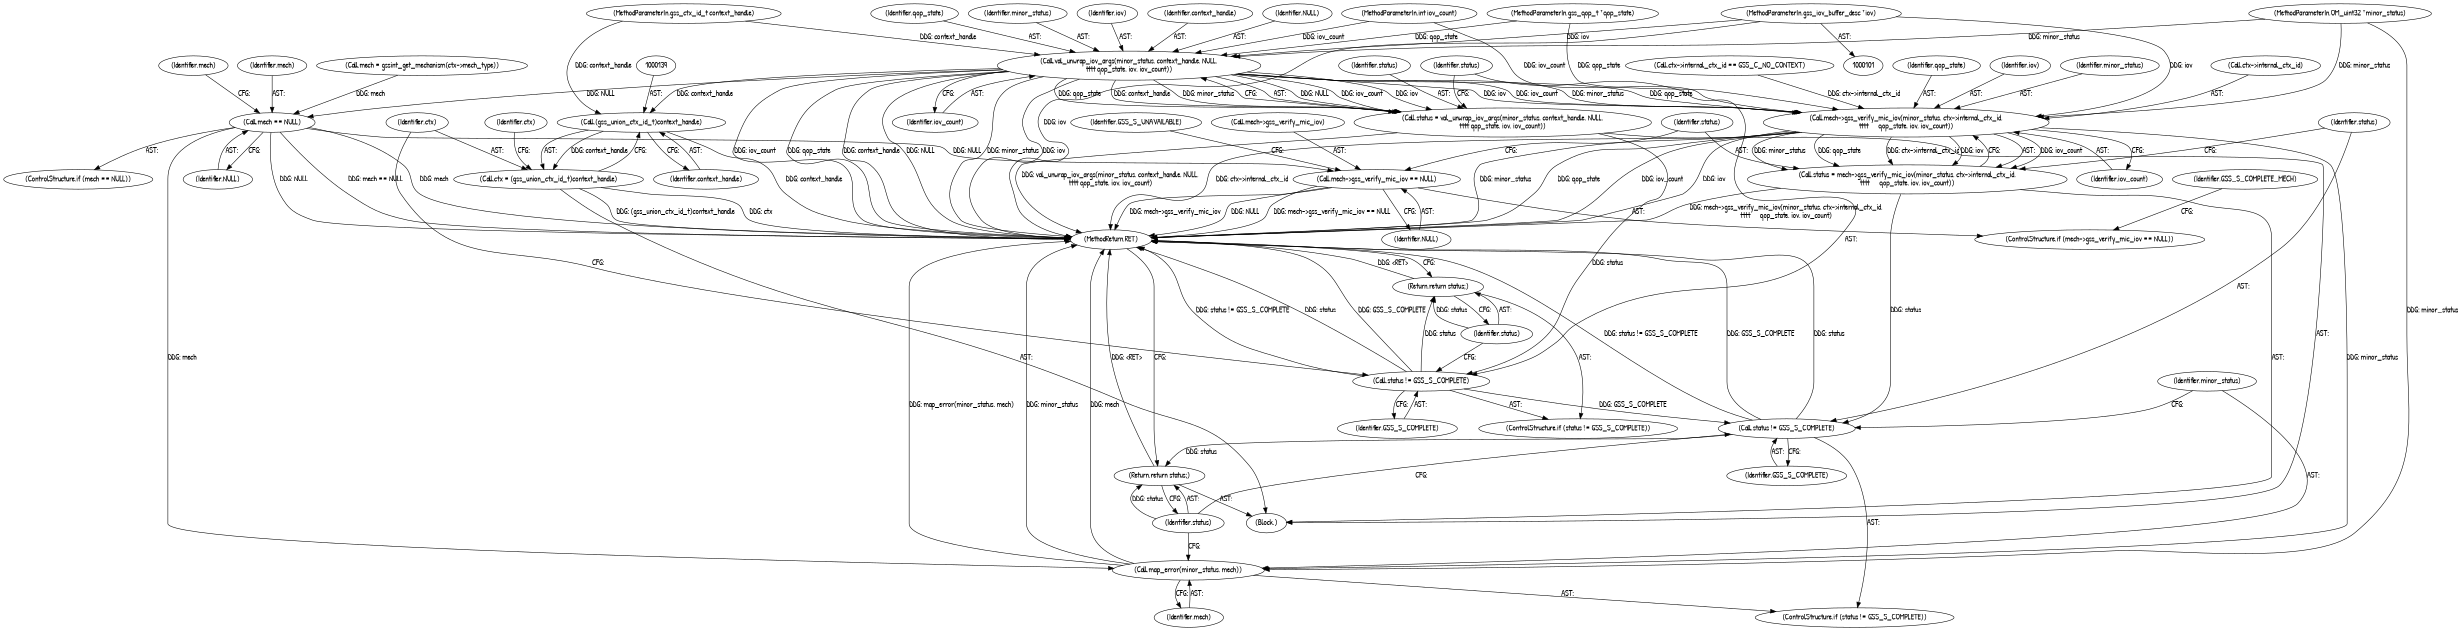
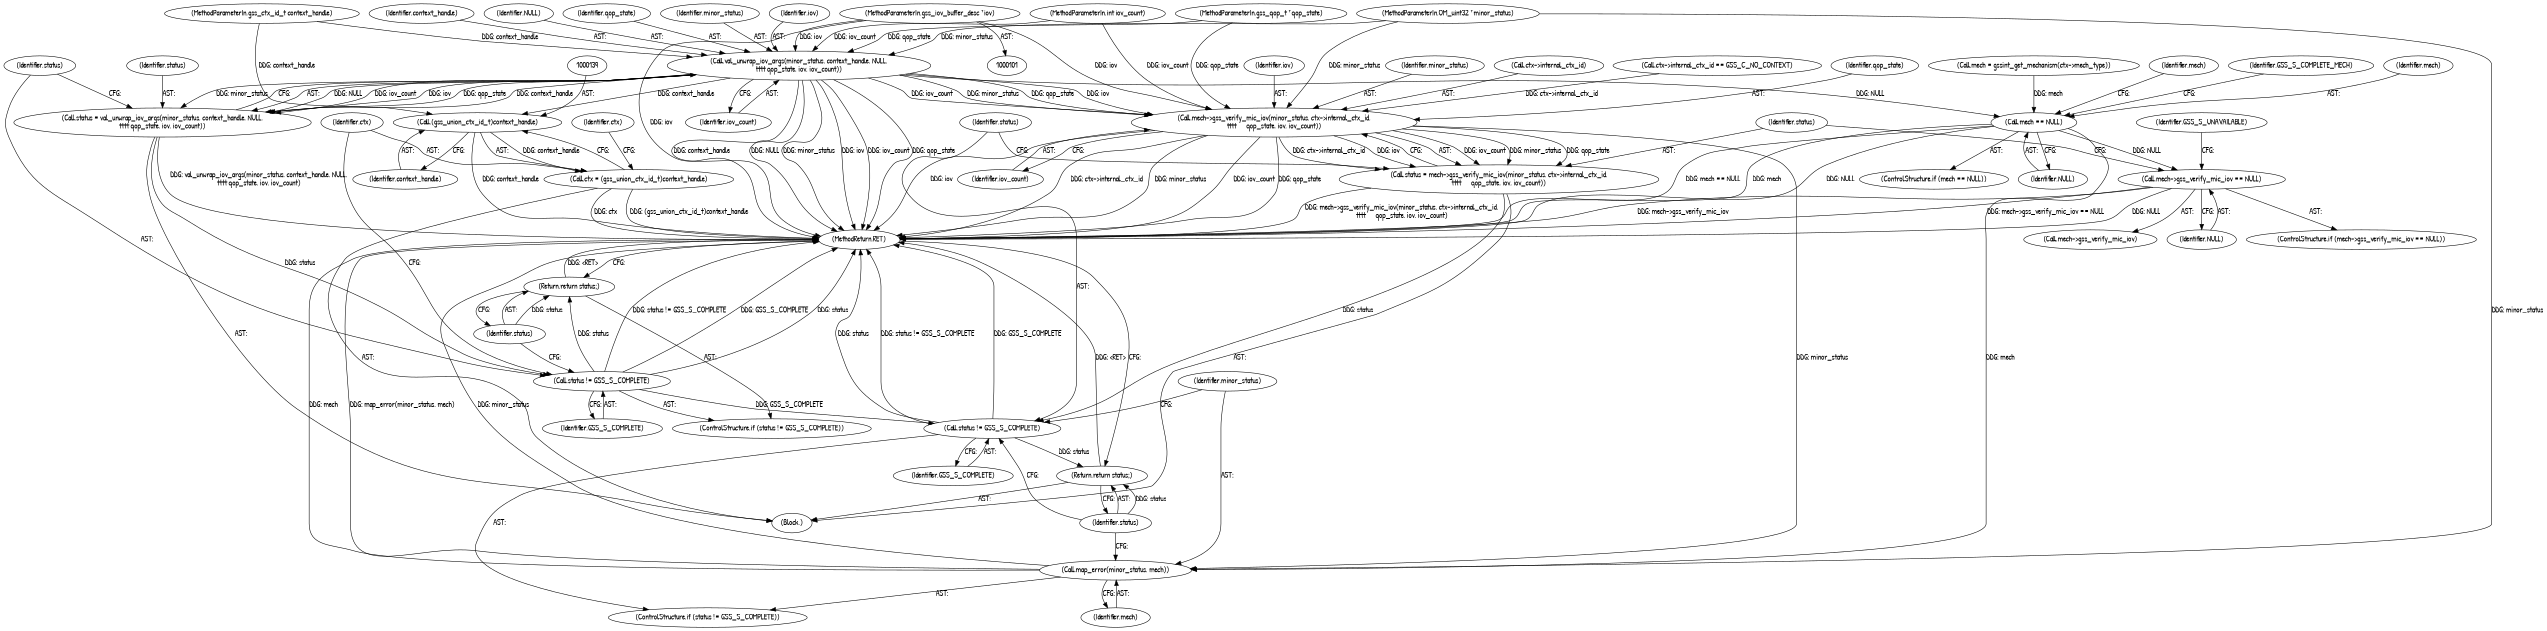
edge "(Call,mech->gss_verify_mic_iov)" -> "(Call,mech->gss_verify_mic_iov == NULL)": reversed
edge "(Identifier,GSS_S_COMPLETE_MECH)" -> "(ControlStructure,if (mech->gss_verify_mic_iov == NULL))": now "(Identifier,GSS_S_COMPLETE_MECH)" -> "(Call,mech == NULL)"
